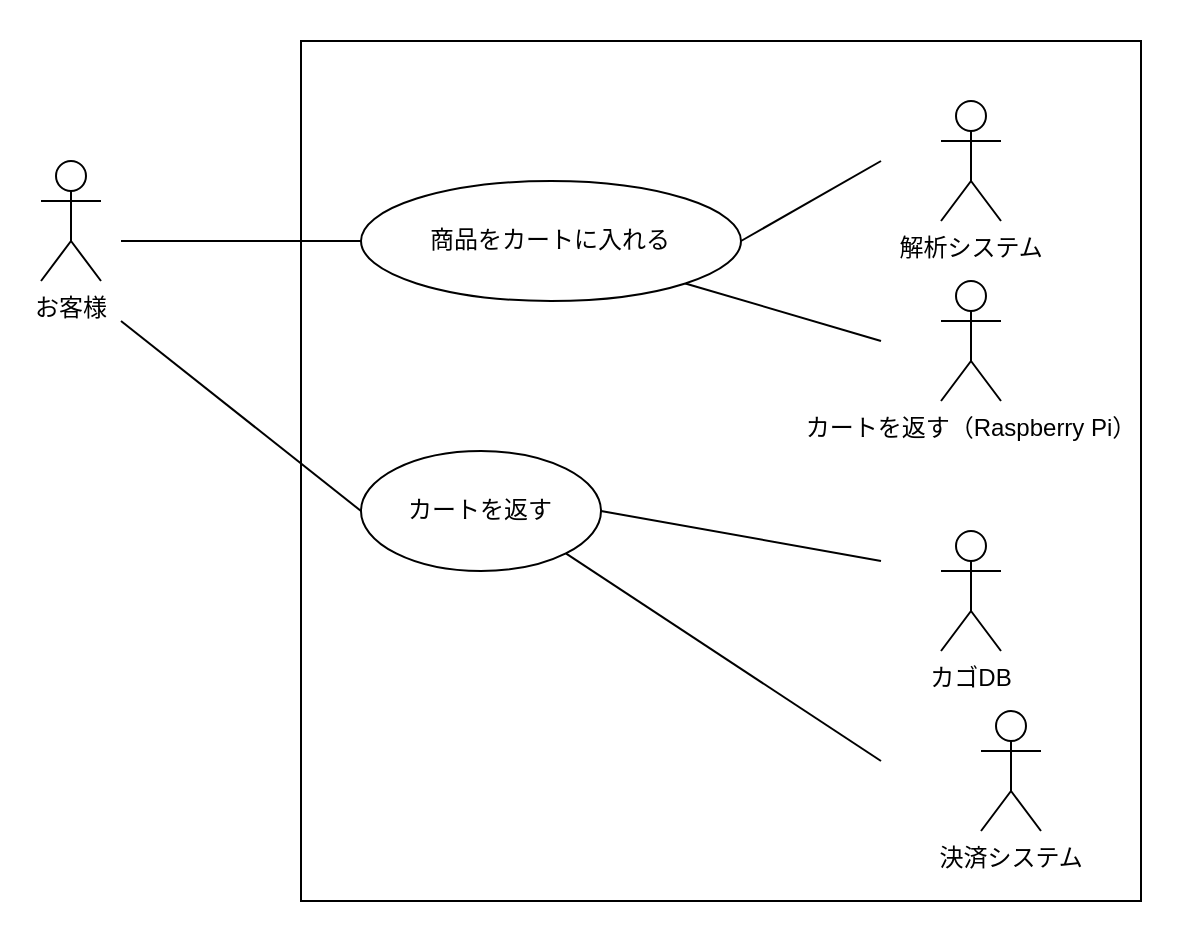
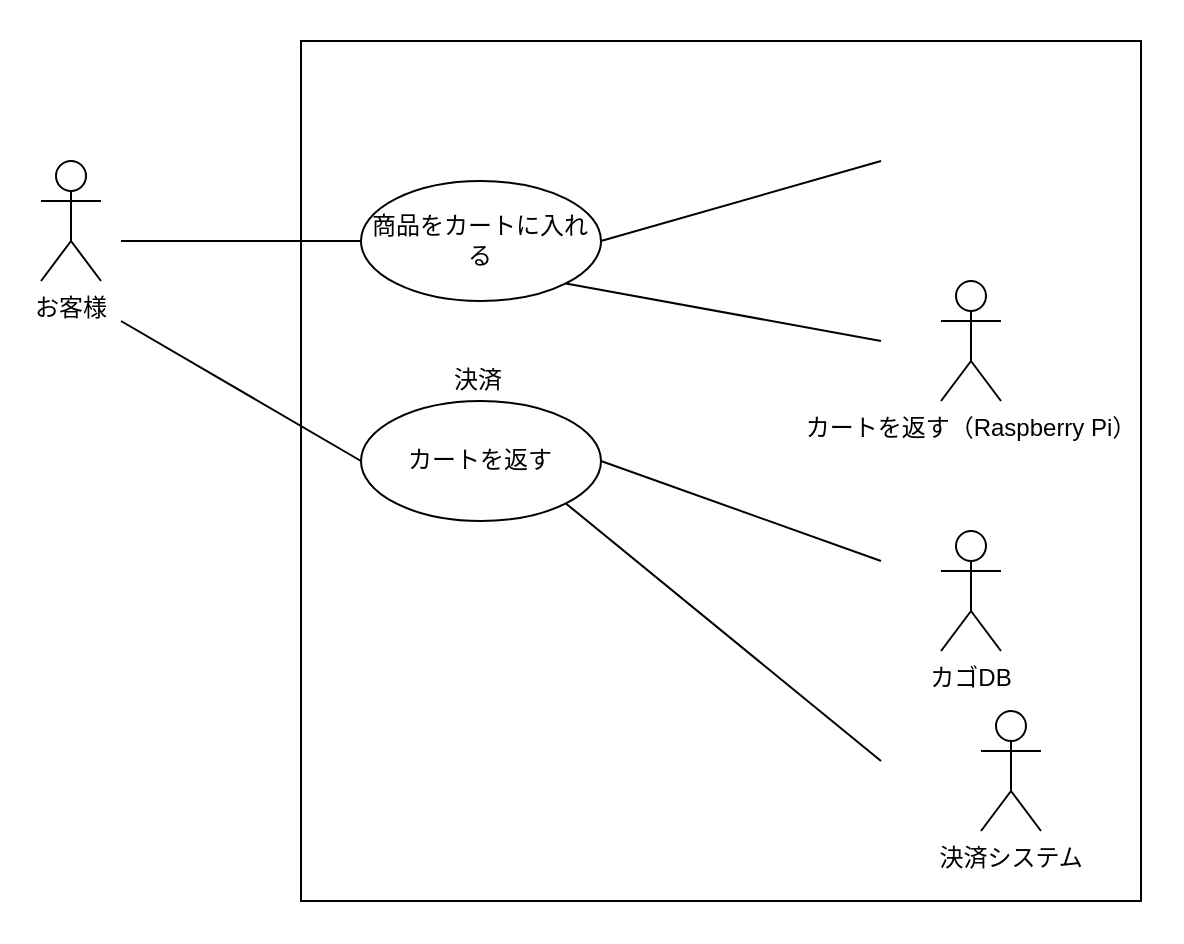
node "解析システム": removed
node "商品をカートに入れる": size 380x120 -> 240x120
node "決済": added
node "カートを返す": moved (481, 511) -> (481, 461)
